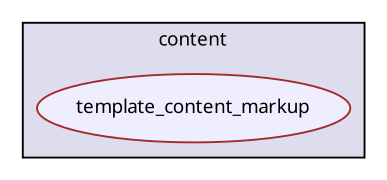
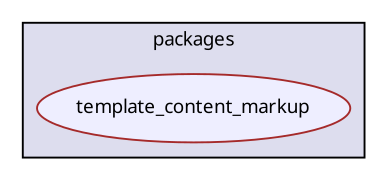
cluster "content": label "content" -> "packages"
